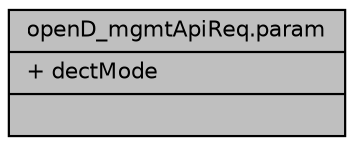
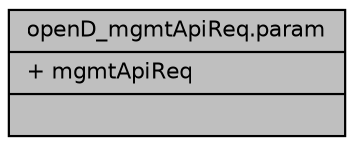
node "openD_mgmtApiReq.param": text "+ dectMode" -> "+ mgmtApiReq"
